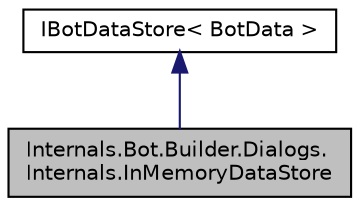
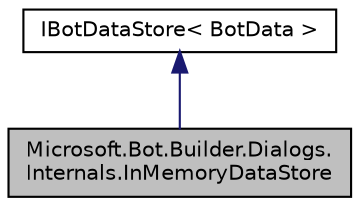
node "Internals.Bot.Builder.Dialogs. Internals.InMemoryDataStore": label "Internals.Bot.Builder.Dialogs. Internals.InMemoryDataStore" -> "Microsoft.Bot.Builder.Dialogs. Internals.InMemoryDataStore"
